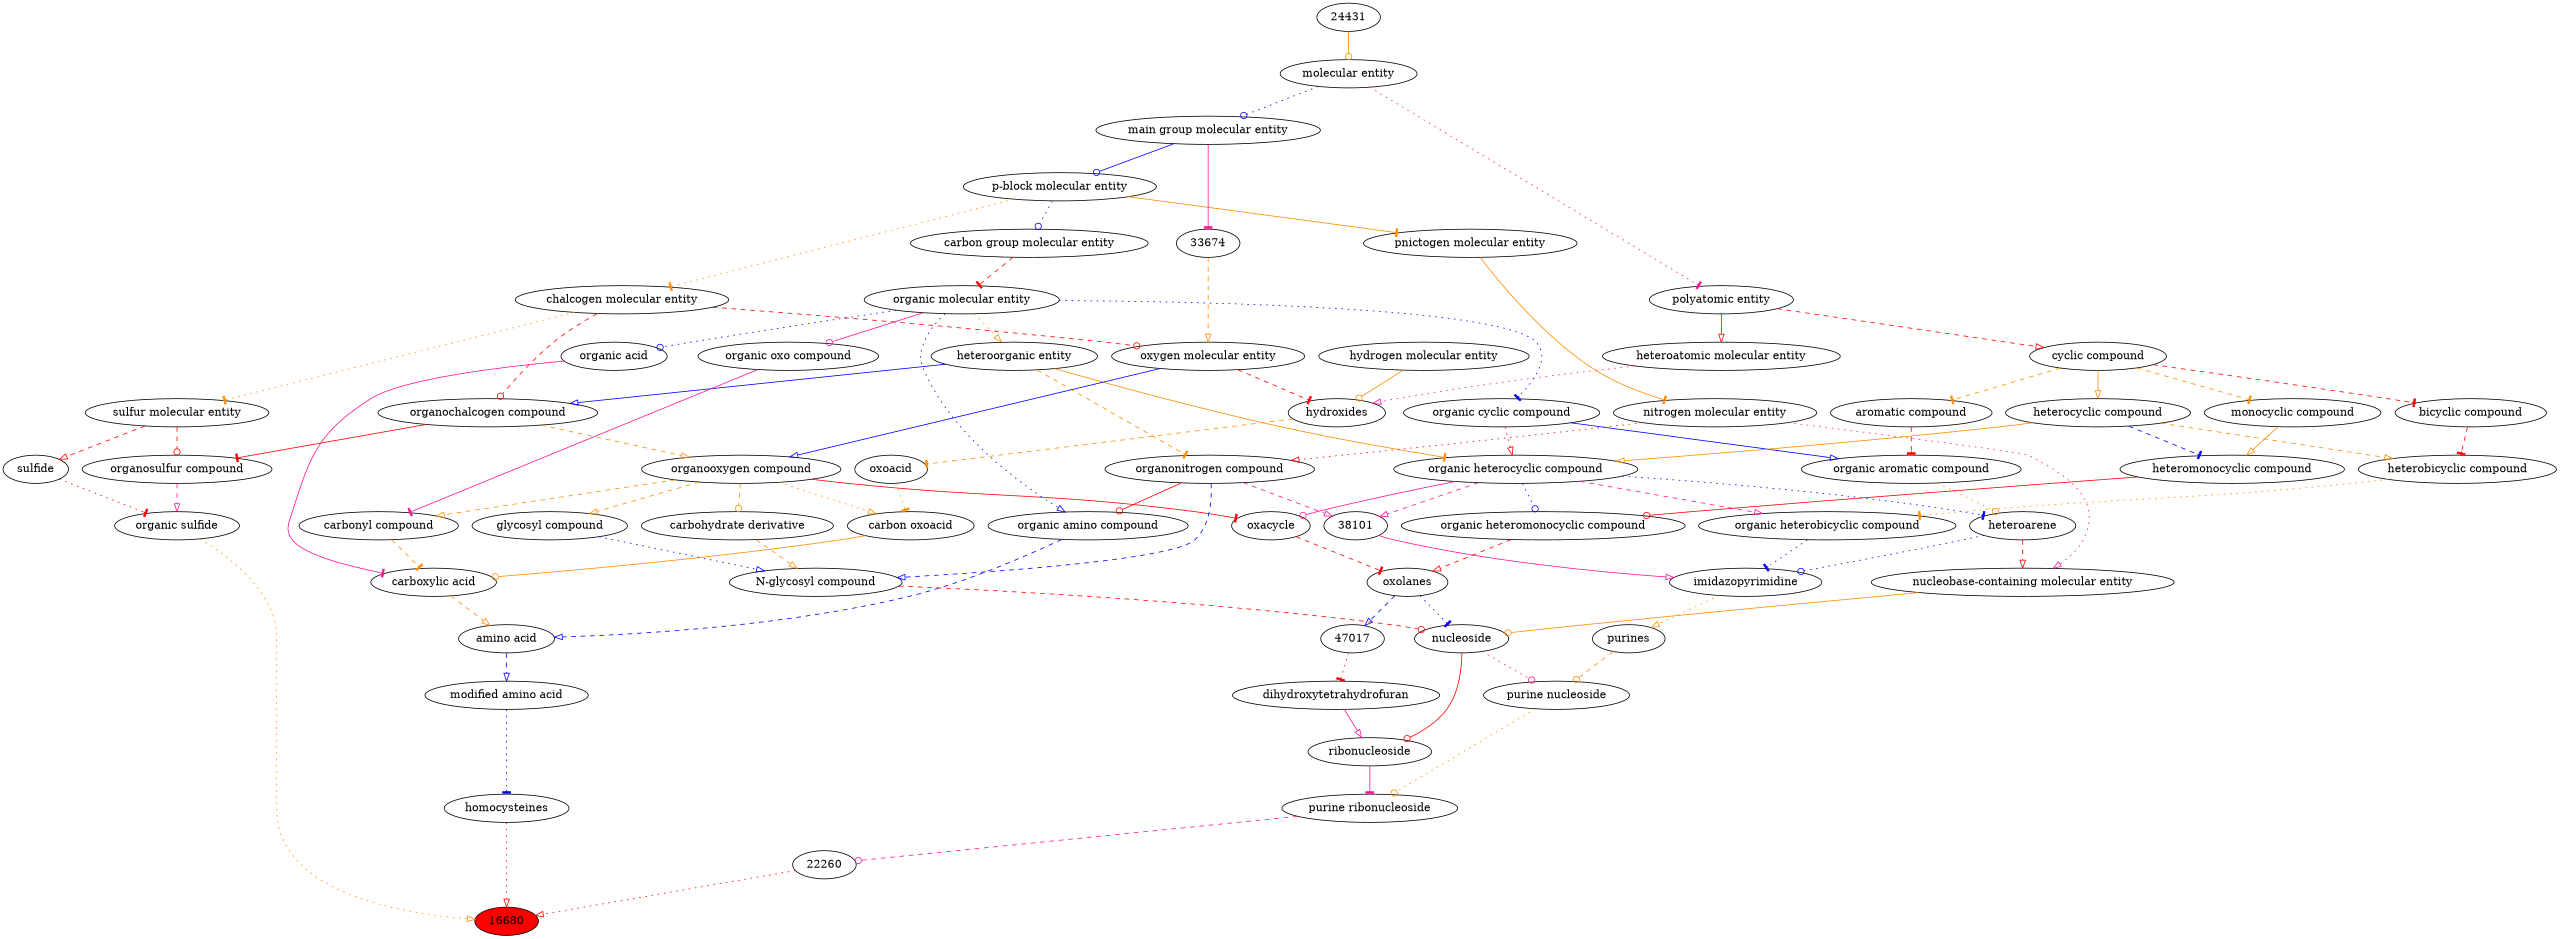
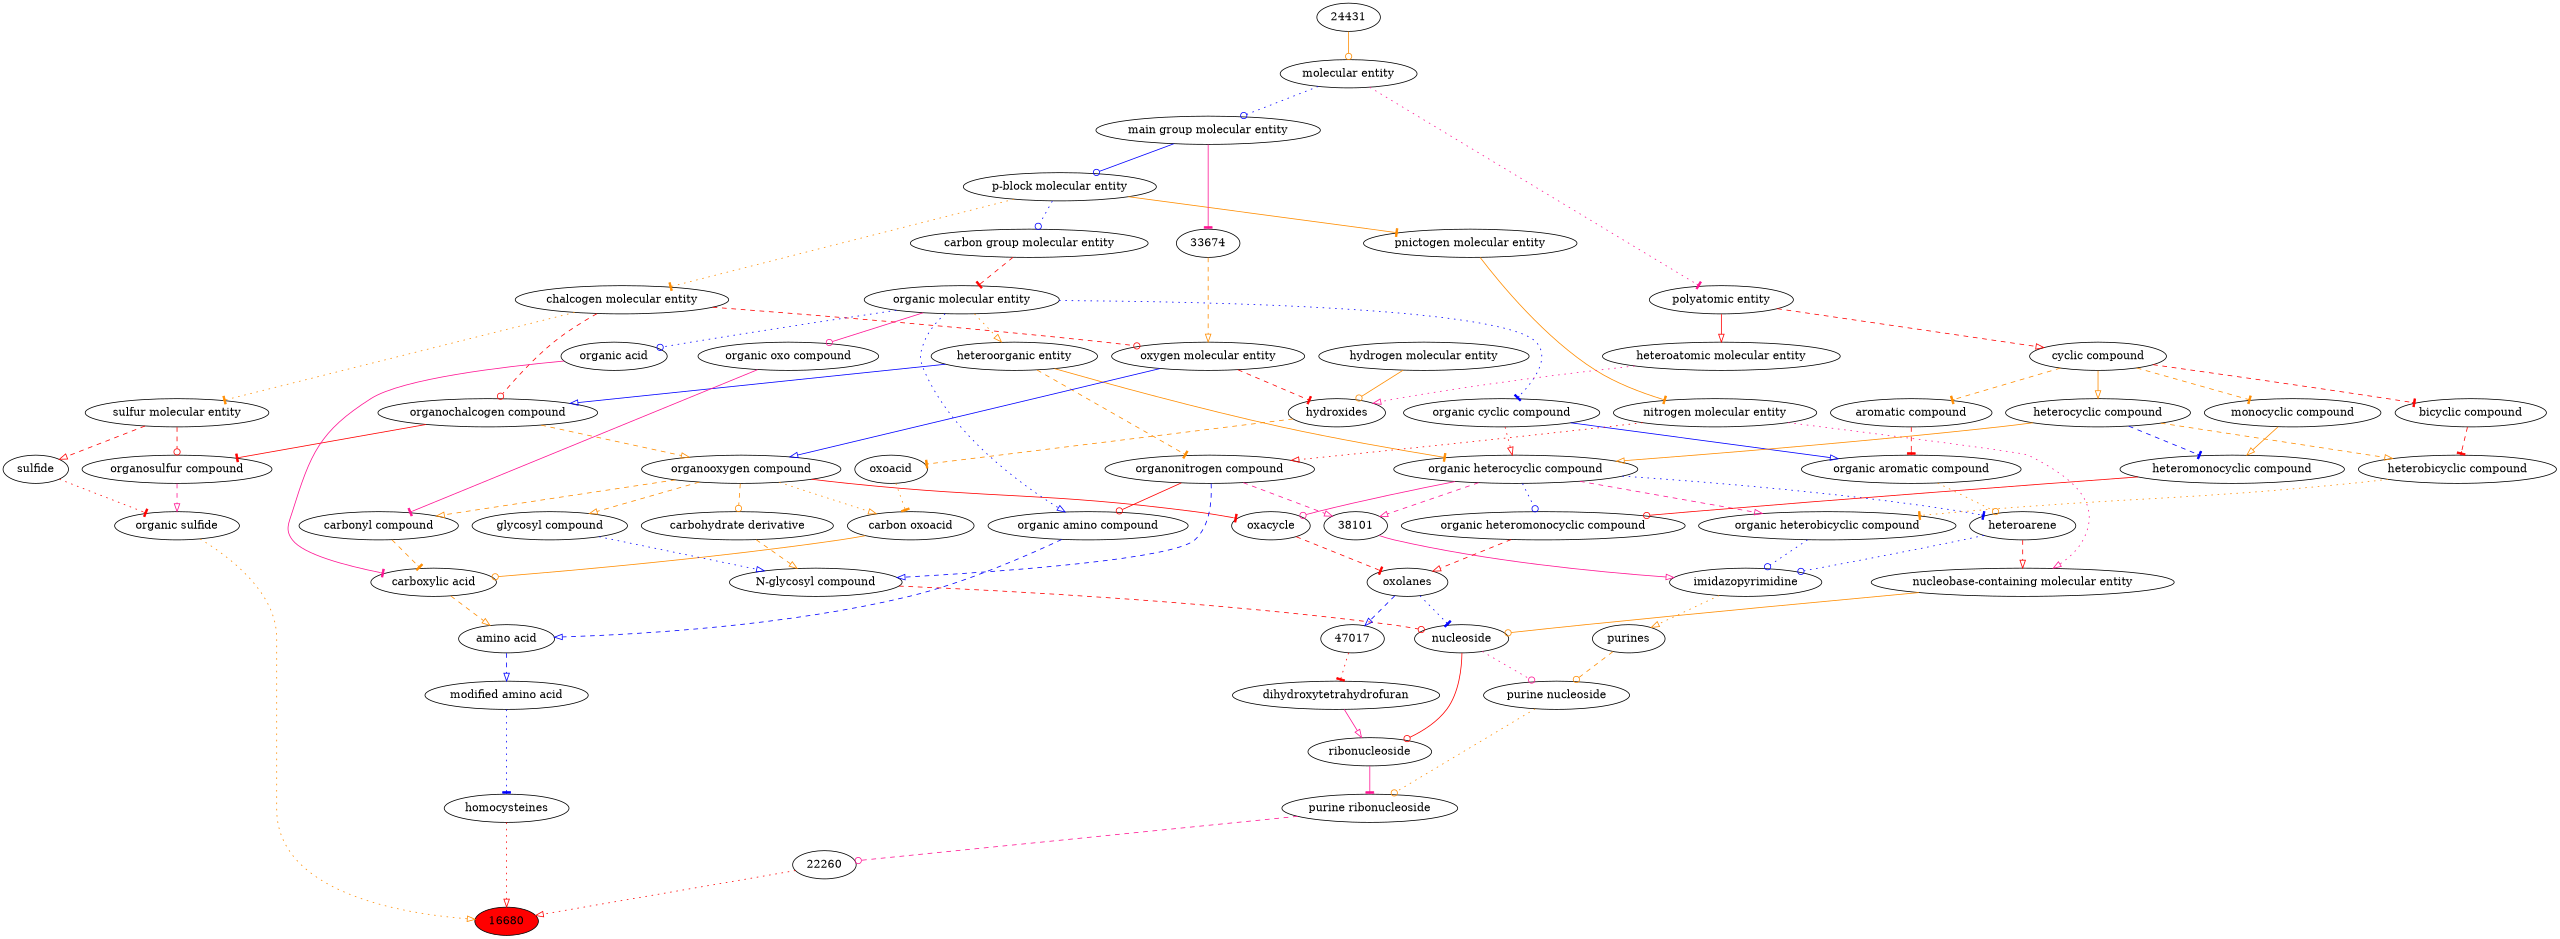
edge "organic heterobicyclic compound" -> "imidazopyrimidine": arrowhead tee -> odot
